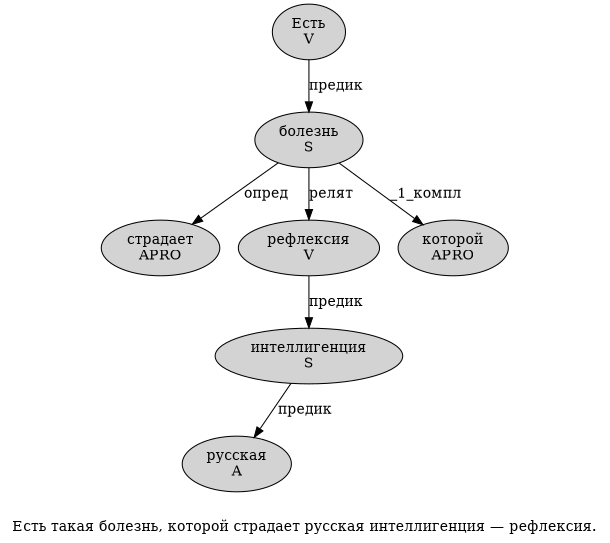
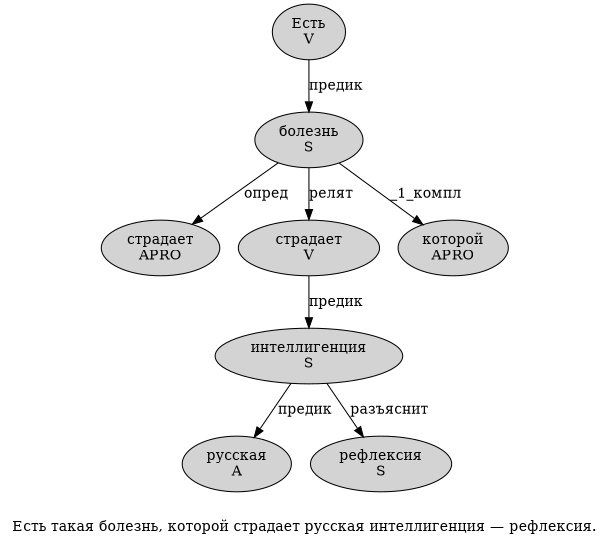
node "рефлексия V": label "рефлексия V" -> "страдает V"
node "рефлексия S": added
